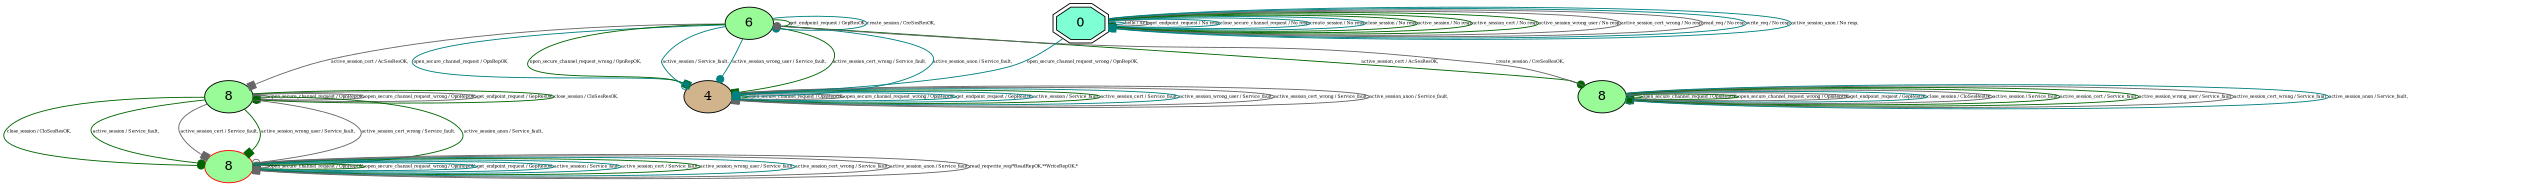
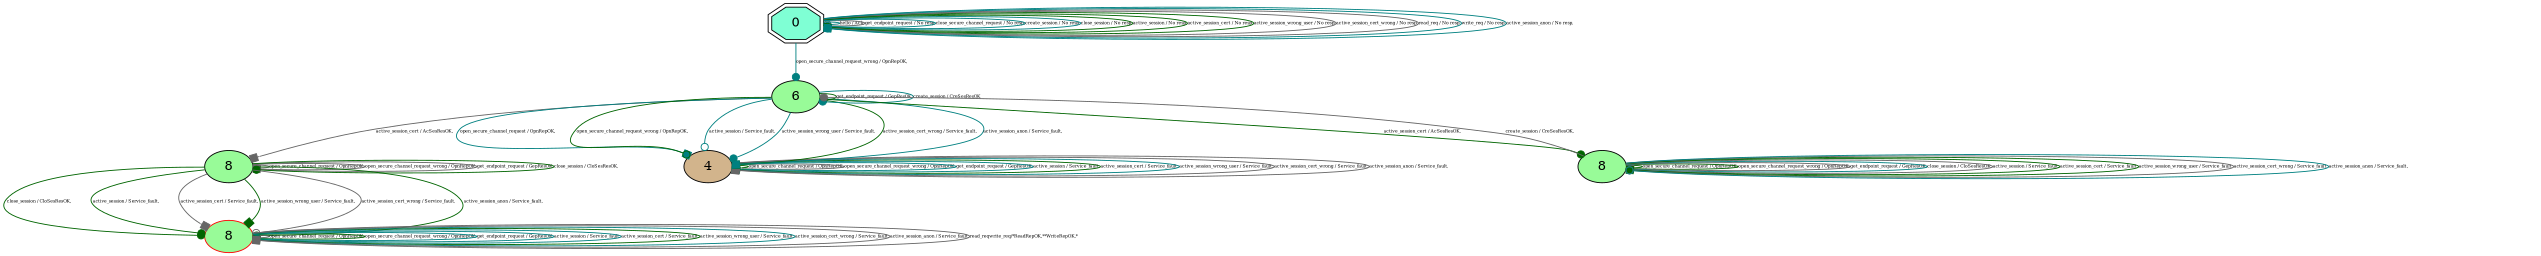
edge "0" -> "4": now "0" -> "6"
